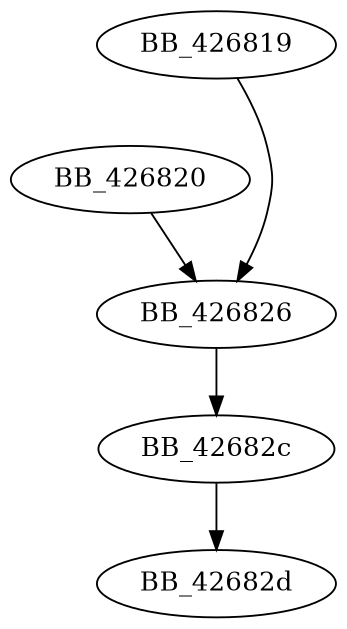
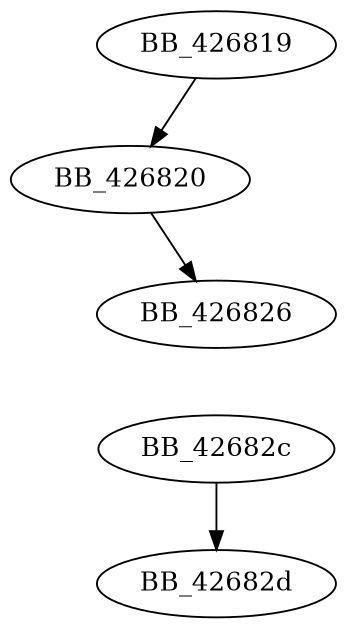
edge "BB_426819" -> "BB_426826": now "BB_426819" -> "BB_426820"
edge "BB_426826" -> "BB_42682c": removed
